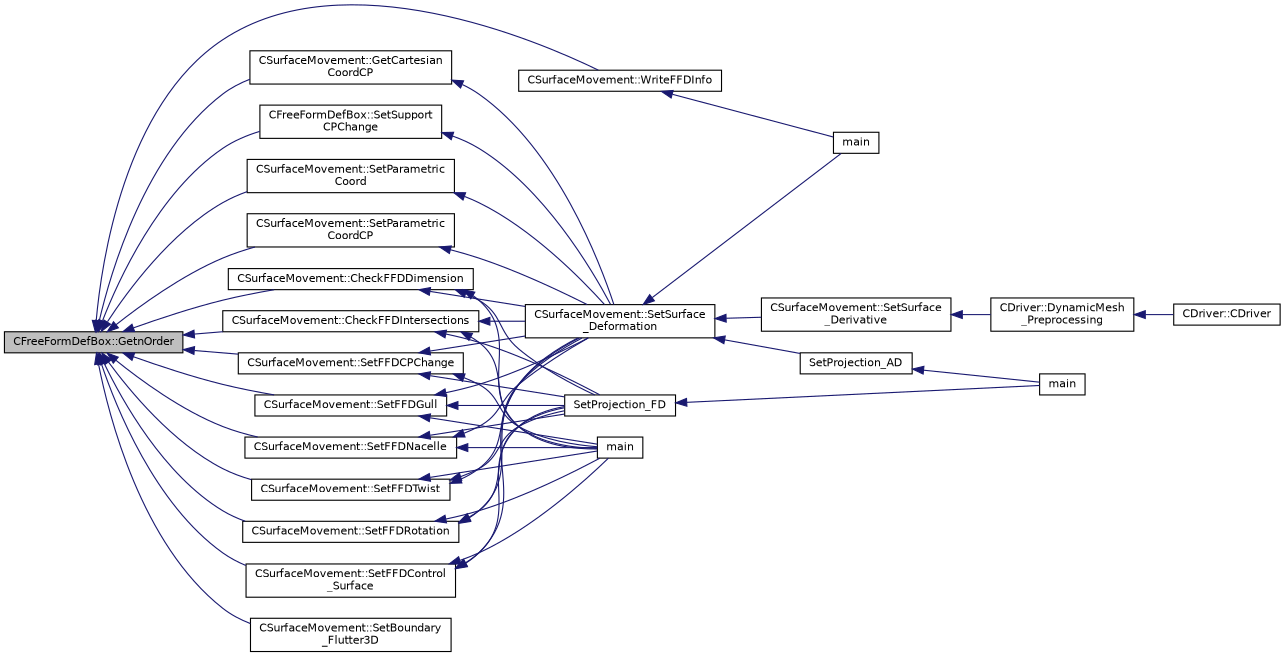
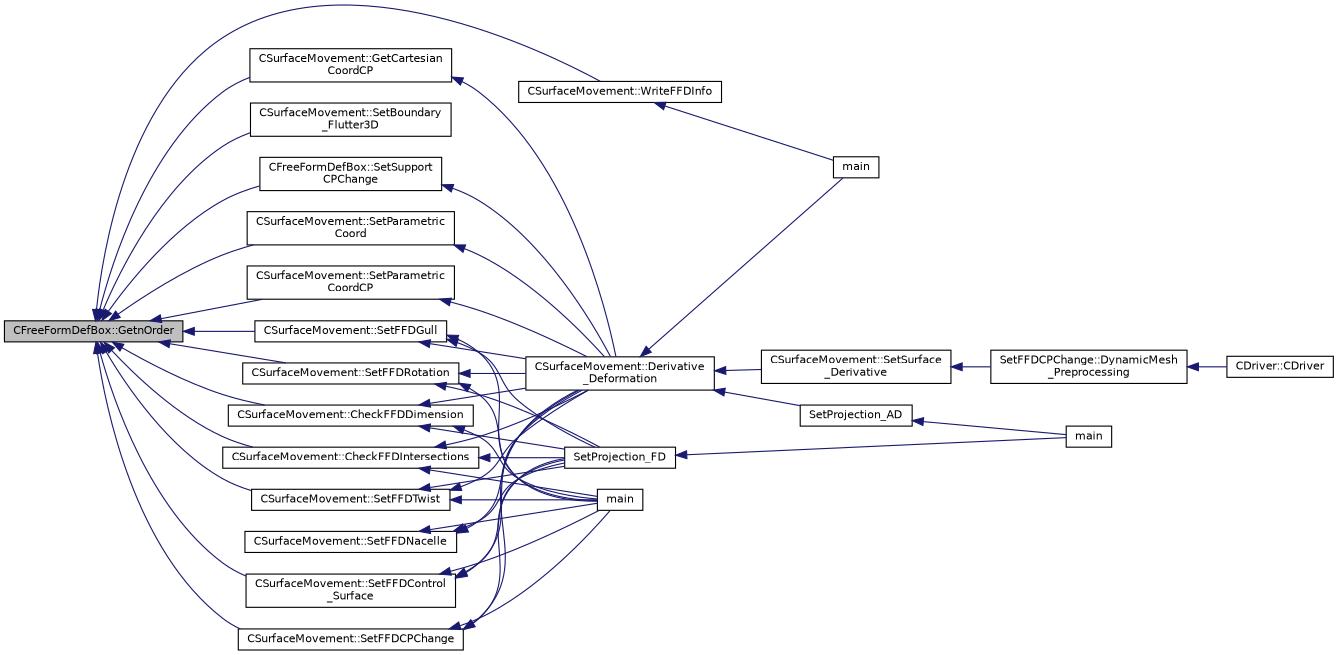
node "CDriver::DynamicMesh _Preprocessing": label "CDriver::DynamicMesh _Preprocessing" -> "SetFFDCPChange::DynamicMesh _Preprocessing"
node "CSurfaceMovement::SetSurface _Deformation": label "CSurfaceMovement::SetSurface _Deformation" -> "CSurfaceMovement::Derivative _Deformation"
edge "CSurfaceMovement::SetFFDNacelle" -> "CFreeFormDefBox::GetnOrder": removed
